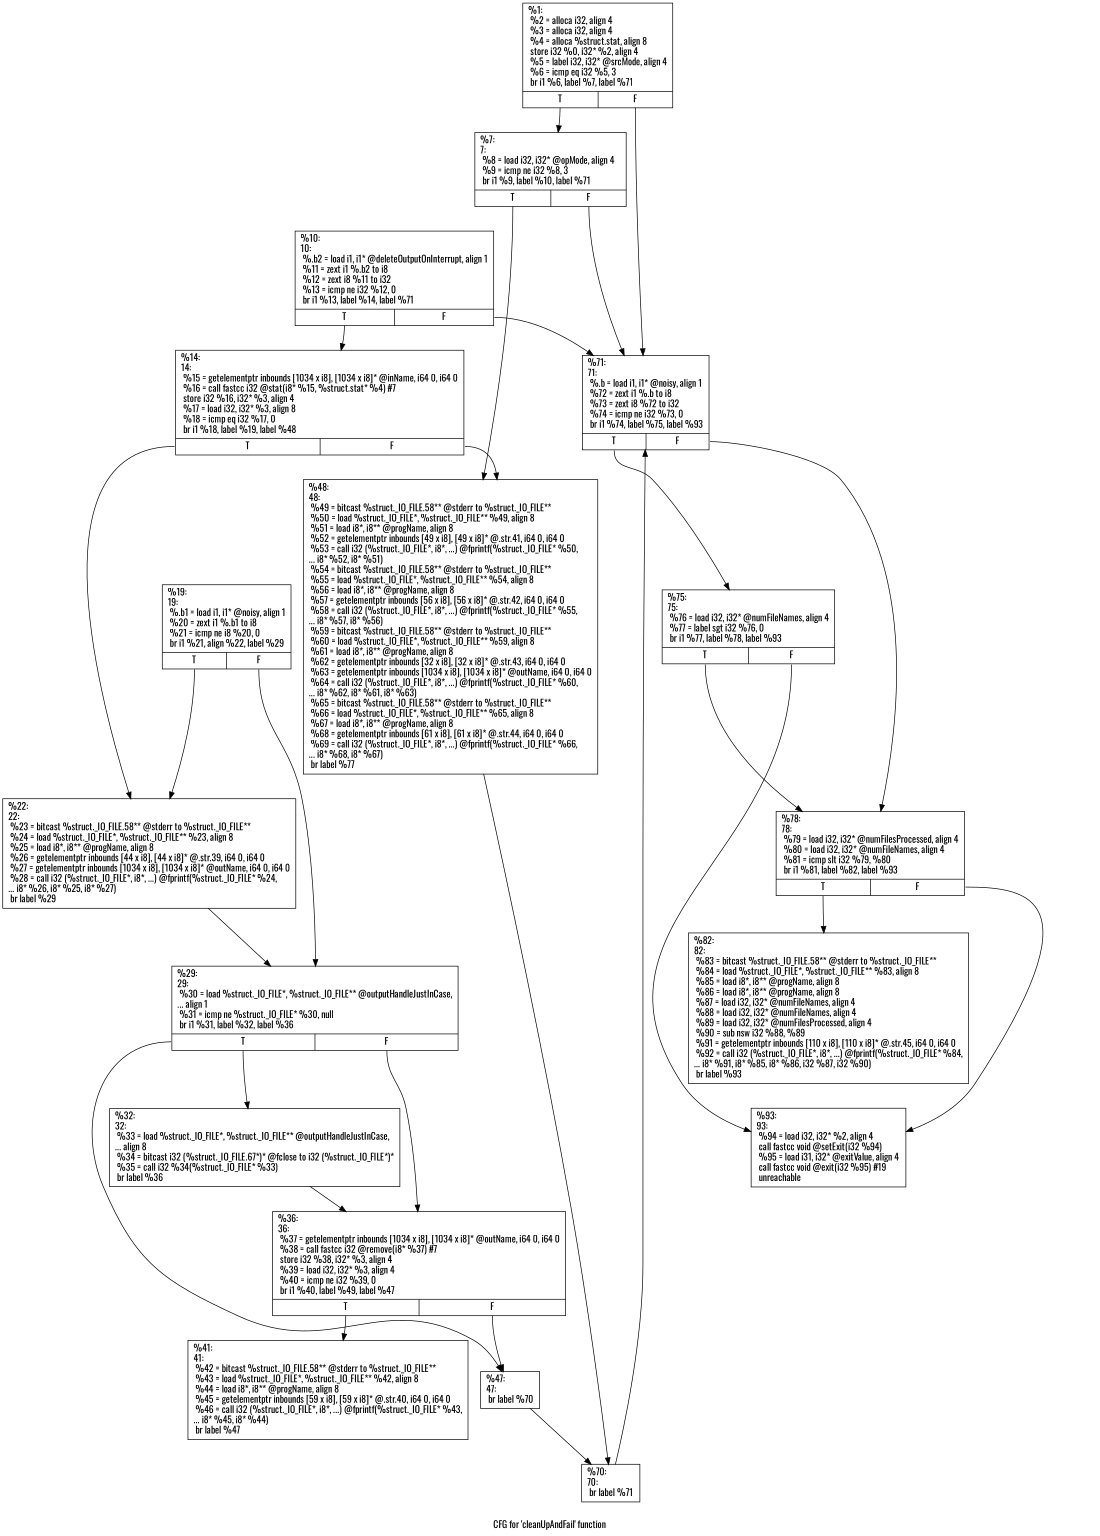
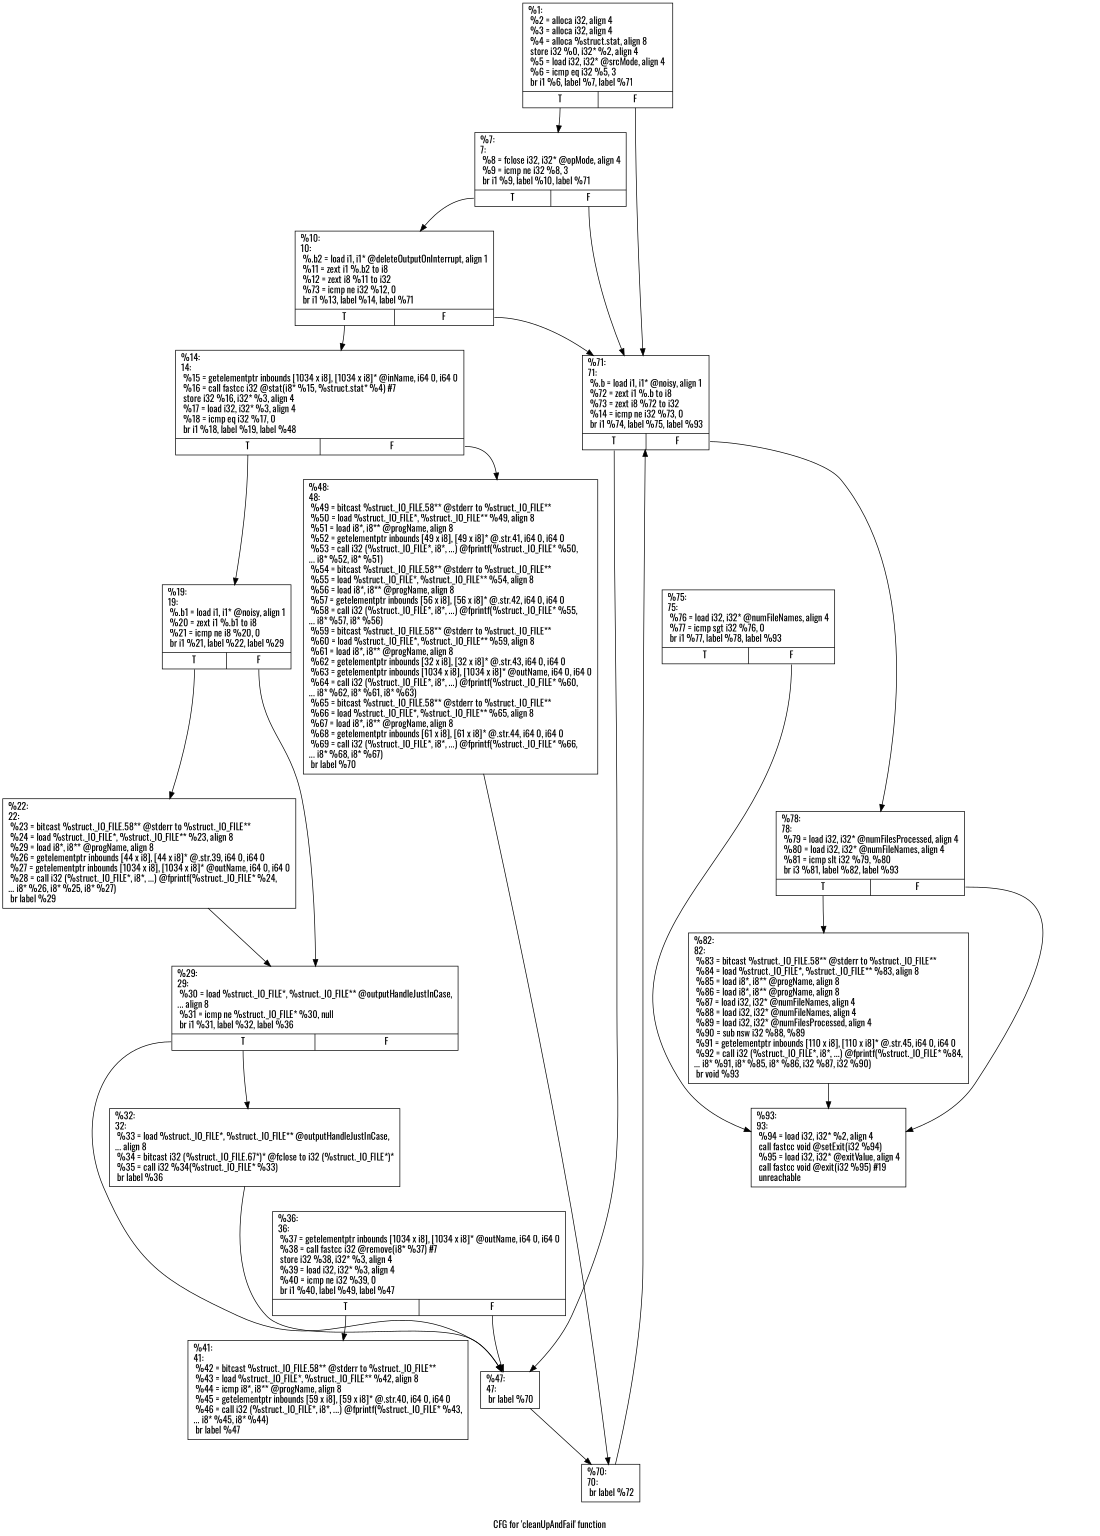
node "%1:": text "%5 = label i32, i32* @srcMode, align 4" -> "%5 = load i32, i32* @srcMode, align 4"
node "%7:": text "%8 = load i32, i32* @opMode, align 4" -> "%8 = fclose i32, i32* @opMode, align 4"
node "%10:": text "%13 = icmp ne i32 %12, 0" -> "%73 = icmp ne i32 %12, 0"
edge "%7:" -> "%48:": now "%7:" -> "%10:"
node "%14:": text "%17 = load i32, i32* %3, align 8" -> "%17 = load i32, i32* %3, align 4"
node "%71:": text "%74 = icmp ne i32 %73, 0" -> "%14 = icmp ne i32 %73, 0"
edge "%71:" -> "%75:": now "%71:" -> "%47:"
edge "%14:" -> "%22:": now "%14:" -> "%19:"
node "%75:": text "%77 = label sgt i32 %76, 0" -> "%77 = icmp sgt i32 %76, 0"
node "%19:": text "br i1 %21, align %22, label %29" -> "br i1 %21, label %22, label %29"
edge "%75:" -> "%78:": removed
node "%48:": text "br label %77" -> "br label %70"
node "%22:": text "%25 = load i8*, i8** @progName, align 8" -> "%29 = load i8*, i8** @progName, align 8"
node "%78:": text "br i1 %81, label %82, label %93" -> "br i3 %81, label %82, label %93"
node "%29:": text "... align 1" -> "... align 8"
node "%82:": text "br label %93" -> "br void %93"
edge "%82:" -> "%93:": added
edge "%29:" -> "%36:": removed
node "%93:": text "%95 = load i31, i32* @exitValue, align 4" -> "%95 = load i32, i32* @exitValue, align 4"
edge "%32:" -> "%36:": now "%32:" -> "%47:"
node "%41:": text "%44 = load i8*, i8** @progName, align 8" -> "%44 = icmp i8*, i8** @progName, align 8"
node "%70:": text "br label %71" -> "br label %72"
